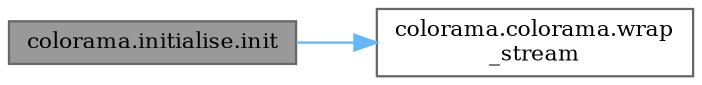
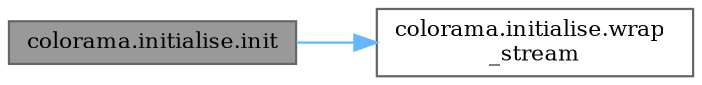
node "colorama.colorama.wrap _stream": label "colorama.colorama.wrap _stream" -> "colorama.initialise.wrap _stream"
